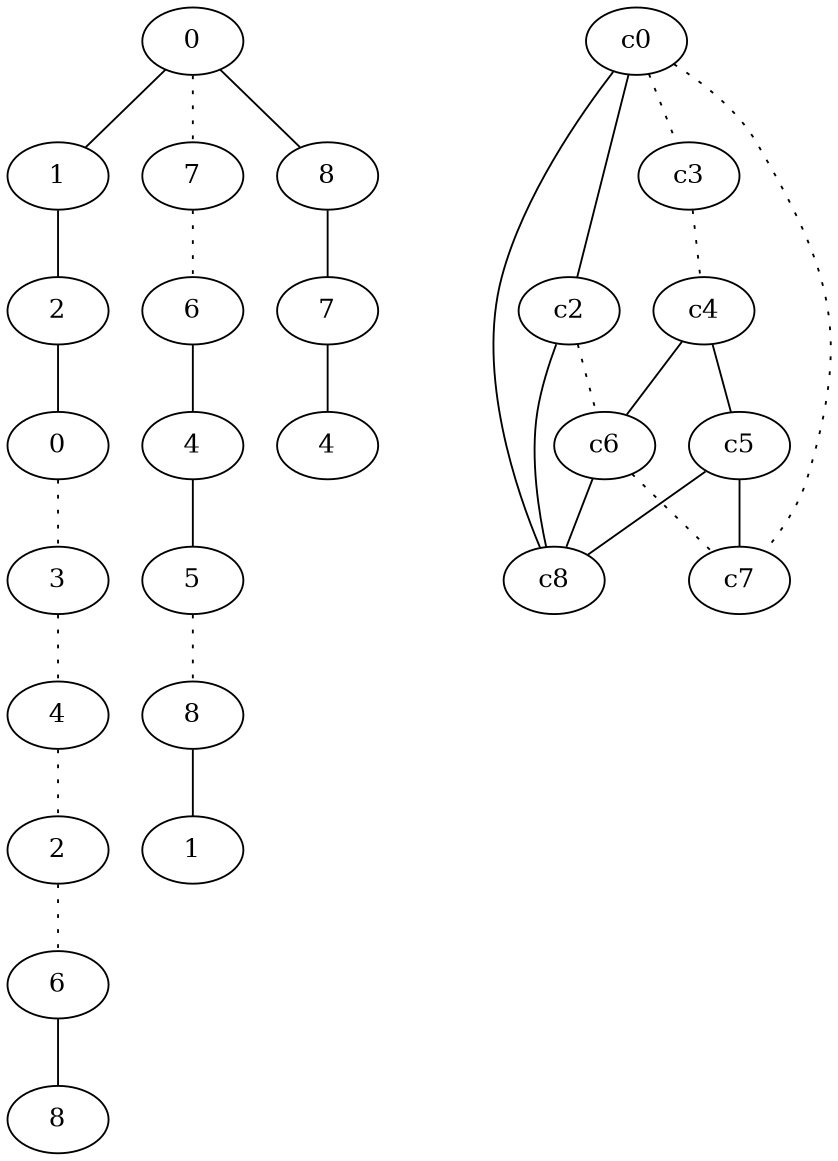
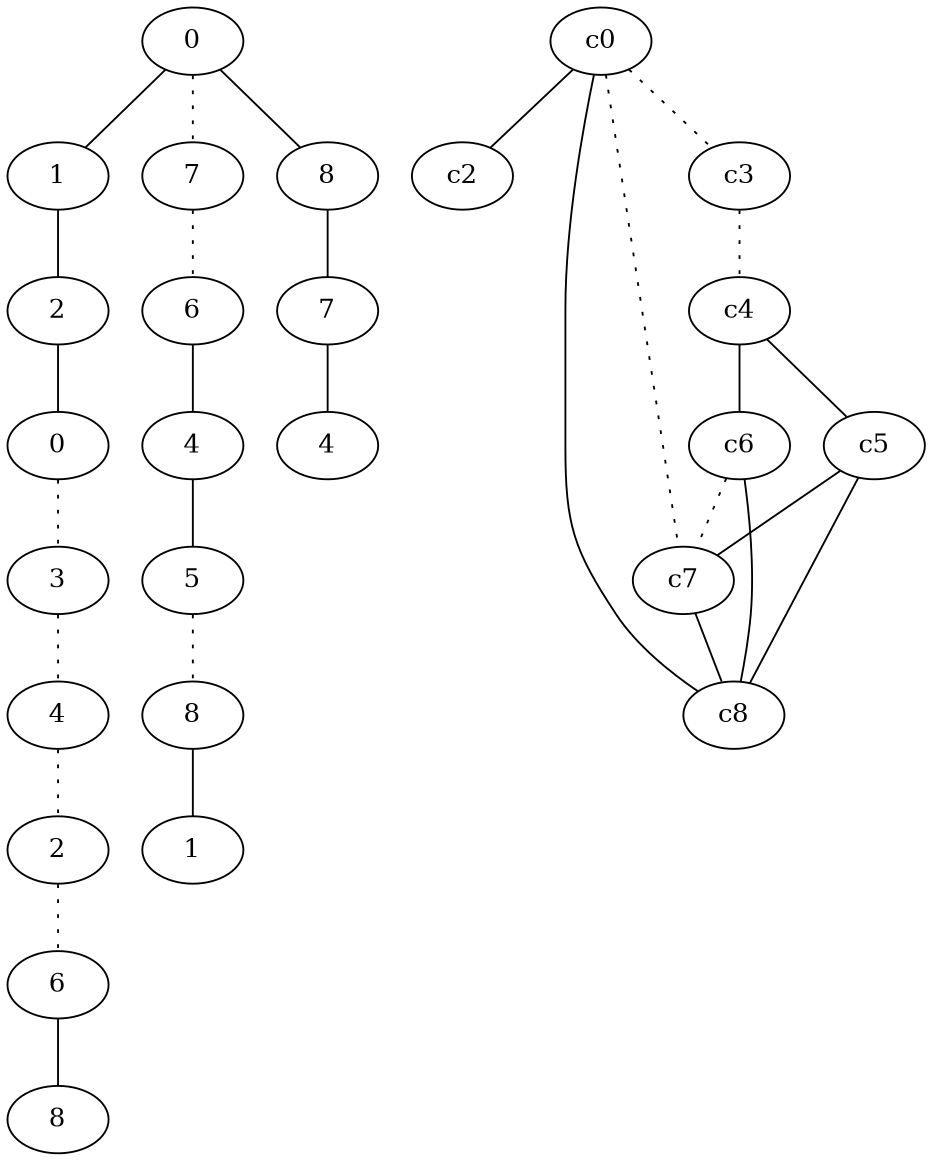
edge "c2" -- "c6": removed
edge "c2" -- "c8": now "c7" -- "c8"
